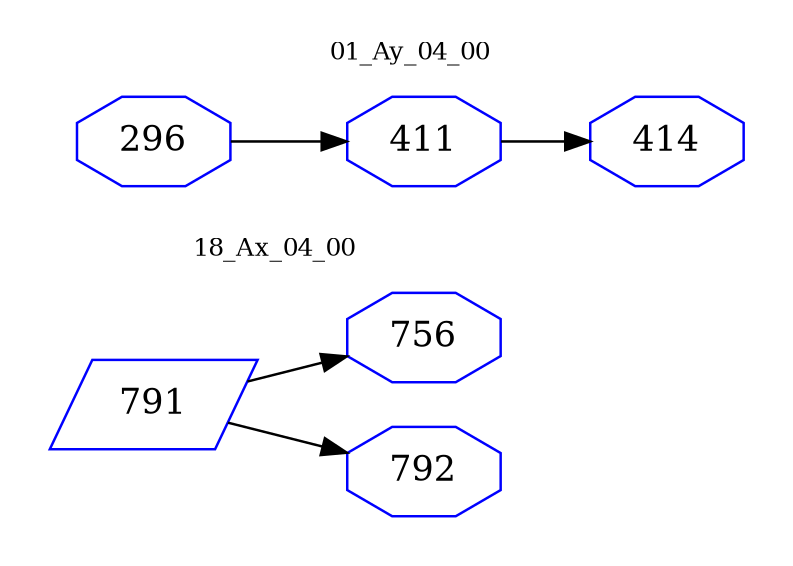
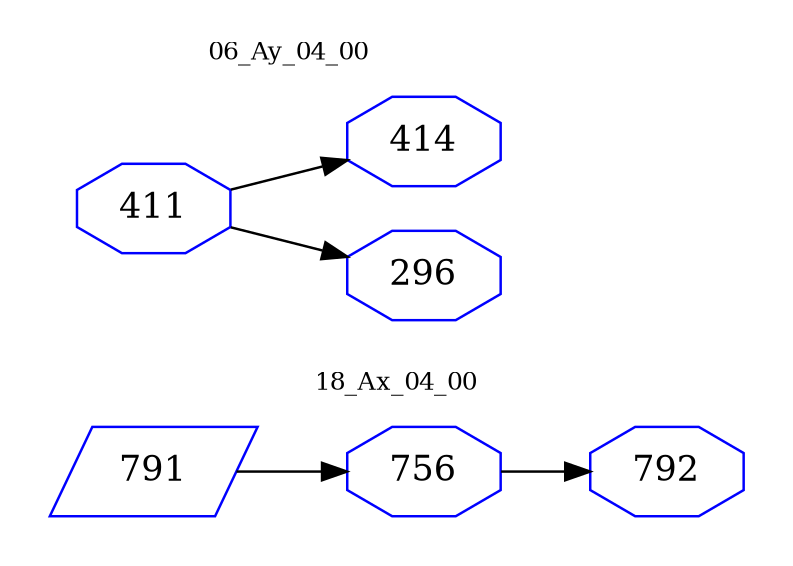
cluster "01_Ay_04_00": label "01_Ay_04_00" -> "06_Ay_04_00"
edge "296" -> "411": reversed
edge "791" -> "792": now "756" -> "792"
